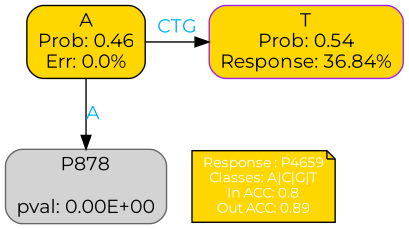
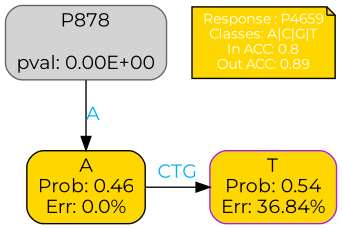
node "T Prob: 0.54 Response: 36.84%": label "T Prob: 0.54 Response: 36.84%" -> "T Prob: 0.54 Err: 36.84%"
edge "A Prob: 0.46 Err: 0.0%" -> "P878 pval: 0.00E+00": reversed
